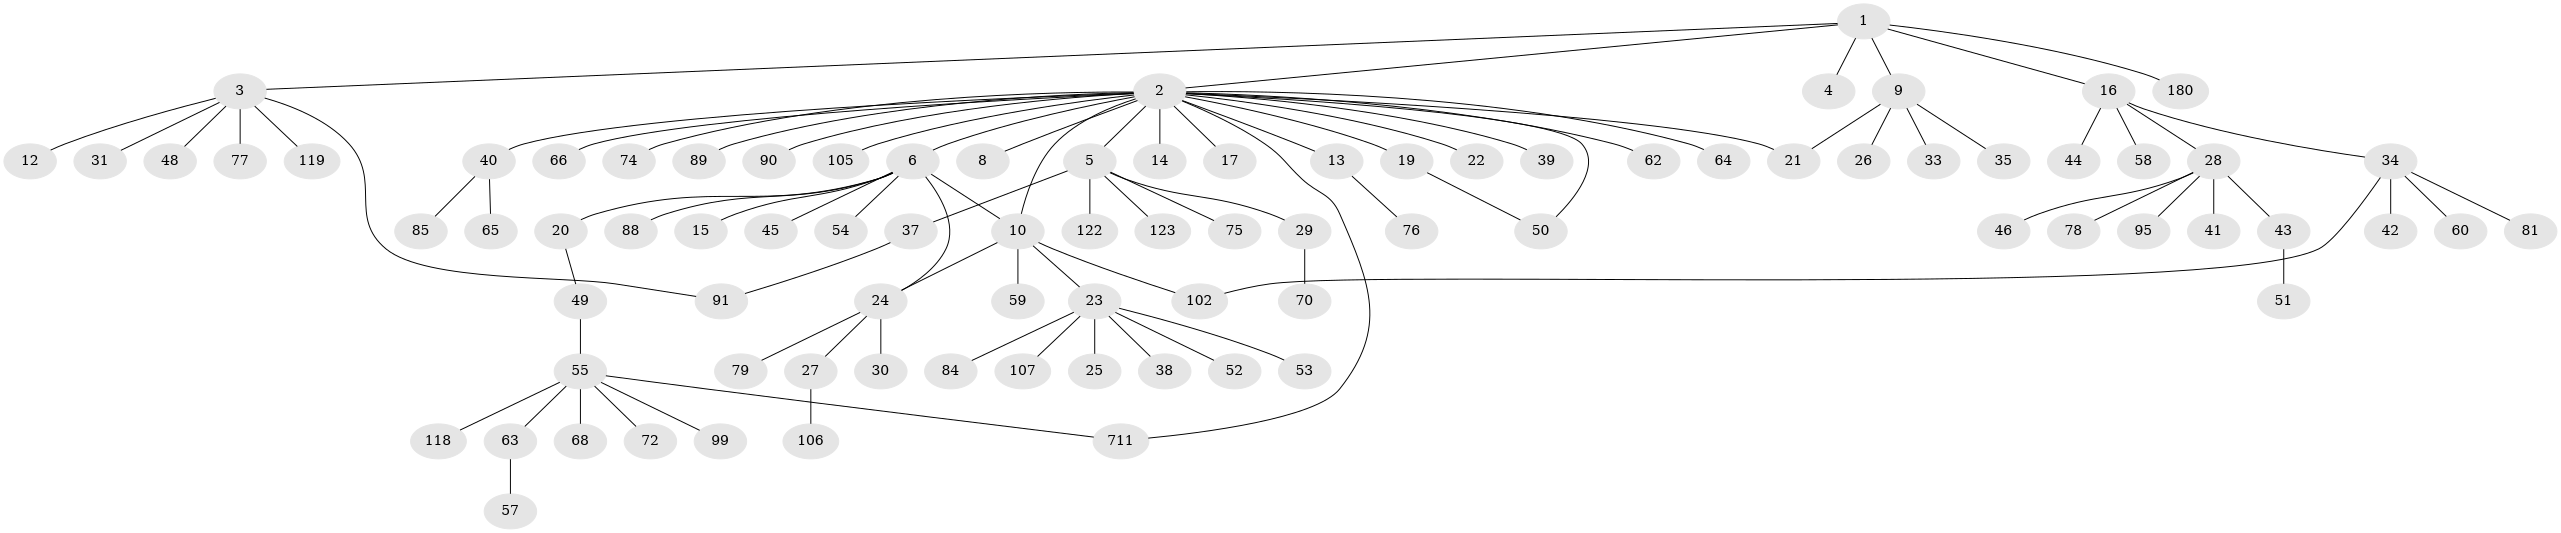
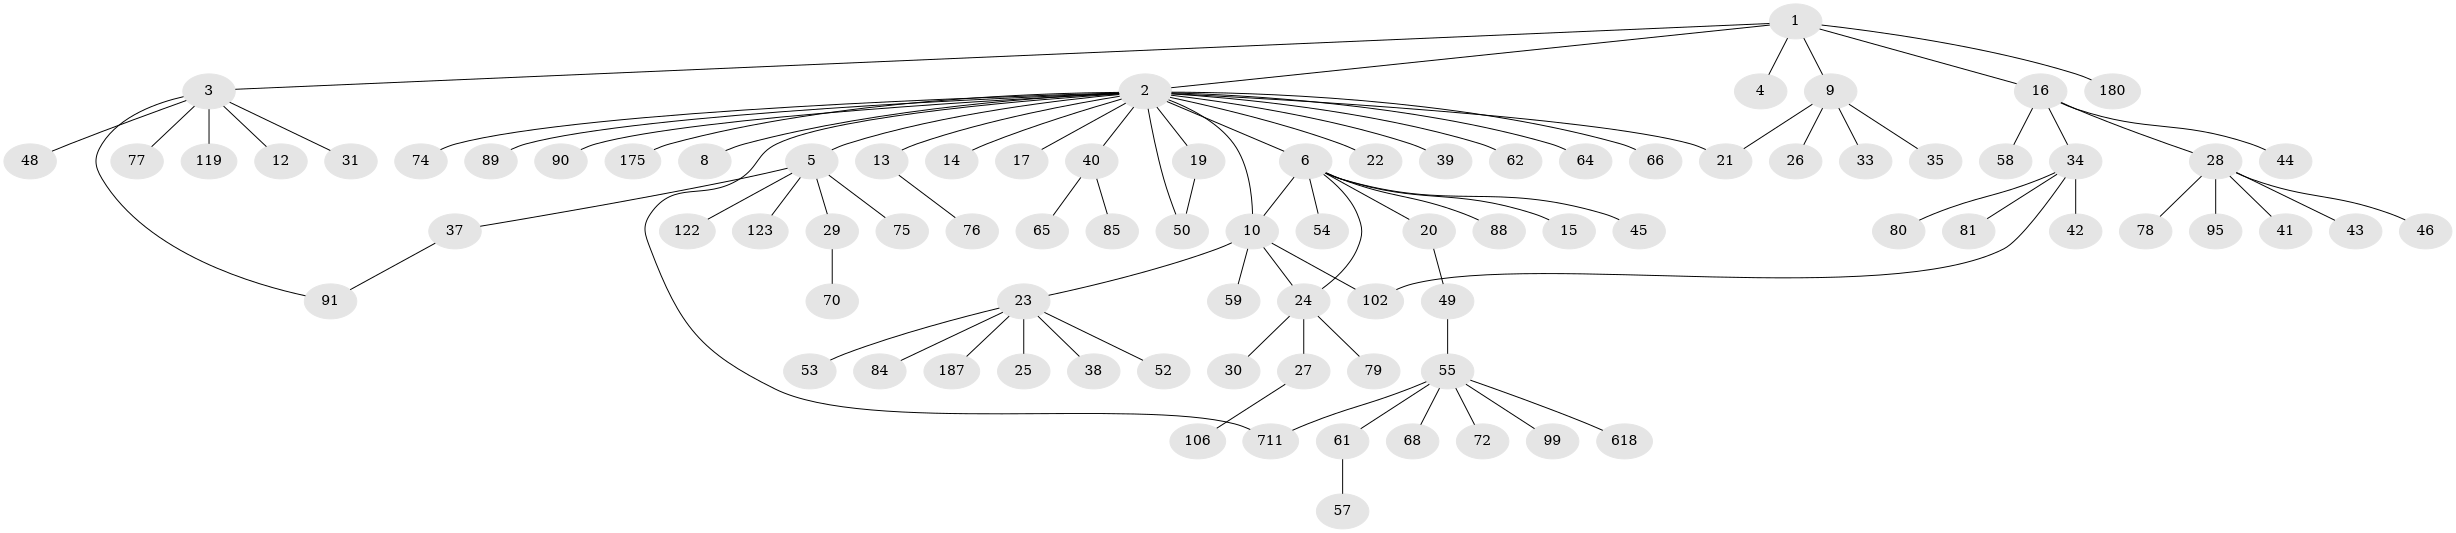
node "105": label "105" -> "175"
node "60": label "60" -> "80"
node "51": removed
node "107": label "107" -> "187"
node "118": label "118" -> "618"
node "63": label "63" -> "61"
